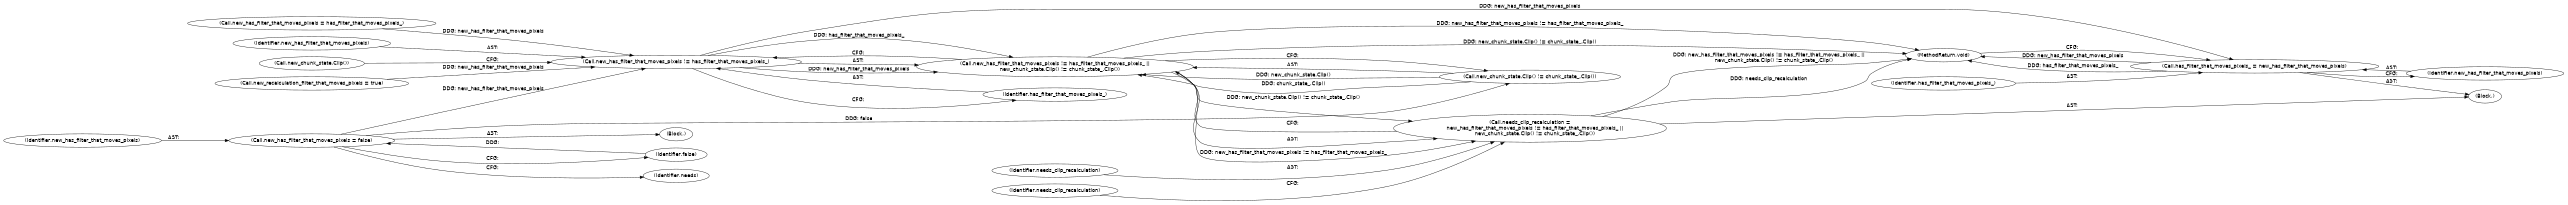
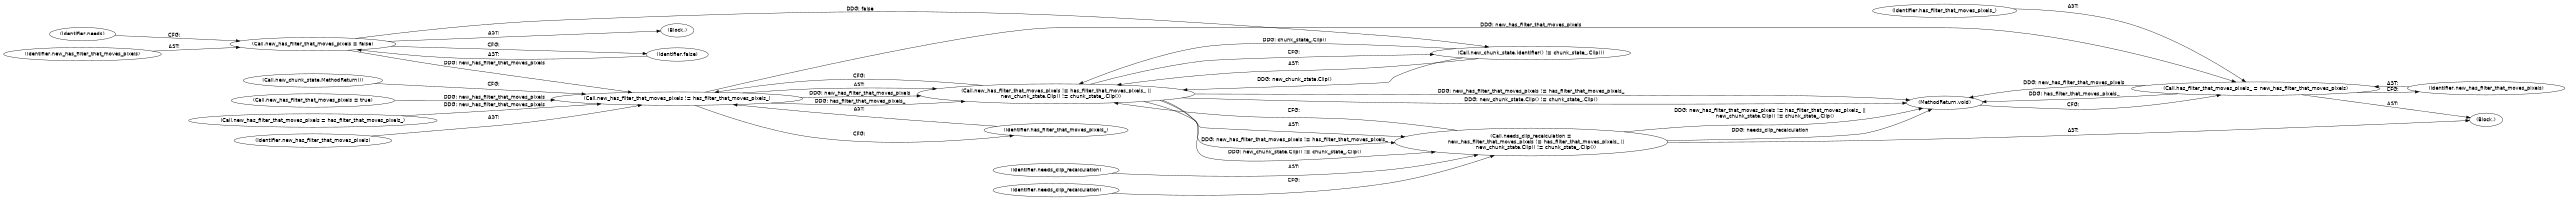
node "(Call,new_chunk_state.Clip())": label "(Call,new_chunk_state.Clip())" -> "(Call,new_chunk_state.MethodReturn())"
node "(Call,new_chunk_state.Clip() != chunk_state_.Clip())": label "(Call,new_chunk_state.Clip() != chunk_state_.Clip())" -> "(Call,new_chunk_state.Identifier() != chunk_state_.Clip())"
node "(Call,new_recalculation_filter_that_moves_pixels = true)": label "(Call,new_recalculation_filter_that_moves_pixels = true)" -> "(Call,new_has_filter_that_moves_pixels = true)"
edge "(Identifier,false)" -> "(Call,new_has_filter_that_moves_pixels = false)": label "DDG: " -> "AST: "
edge "(Call,new_has_filter_that_moves_pixels = false)" -> "(Identifier,needs)": reversed
